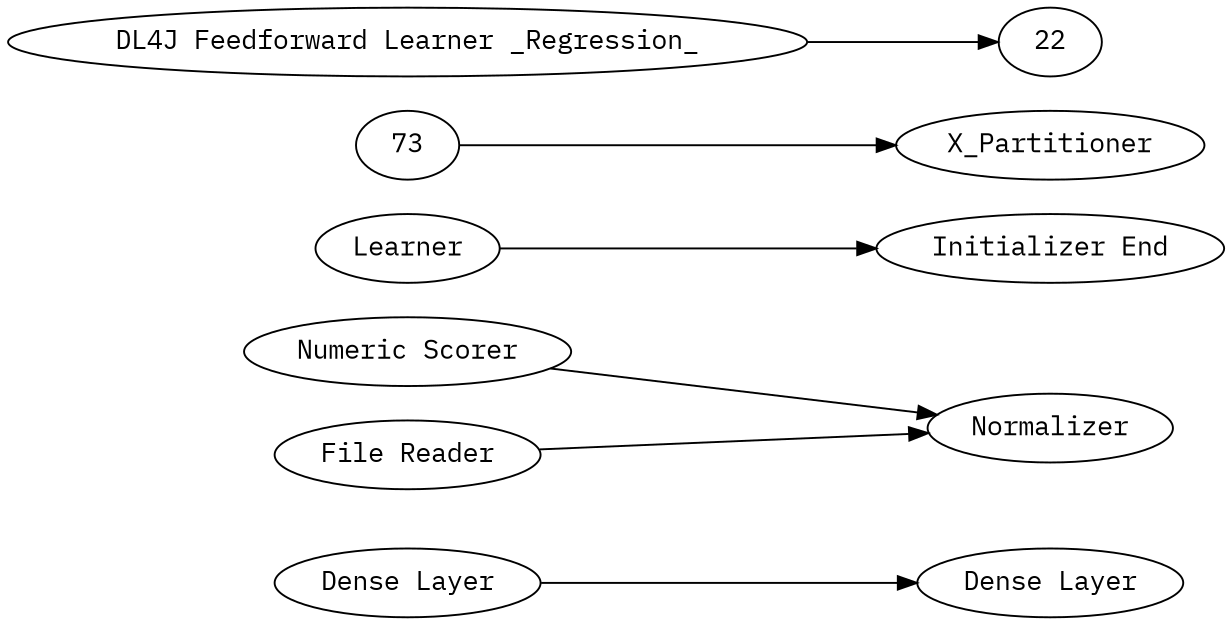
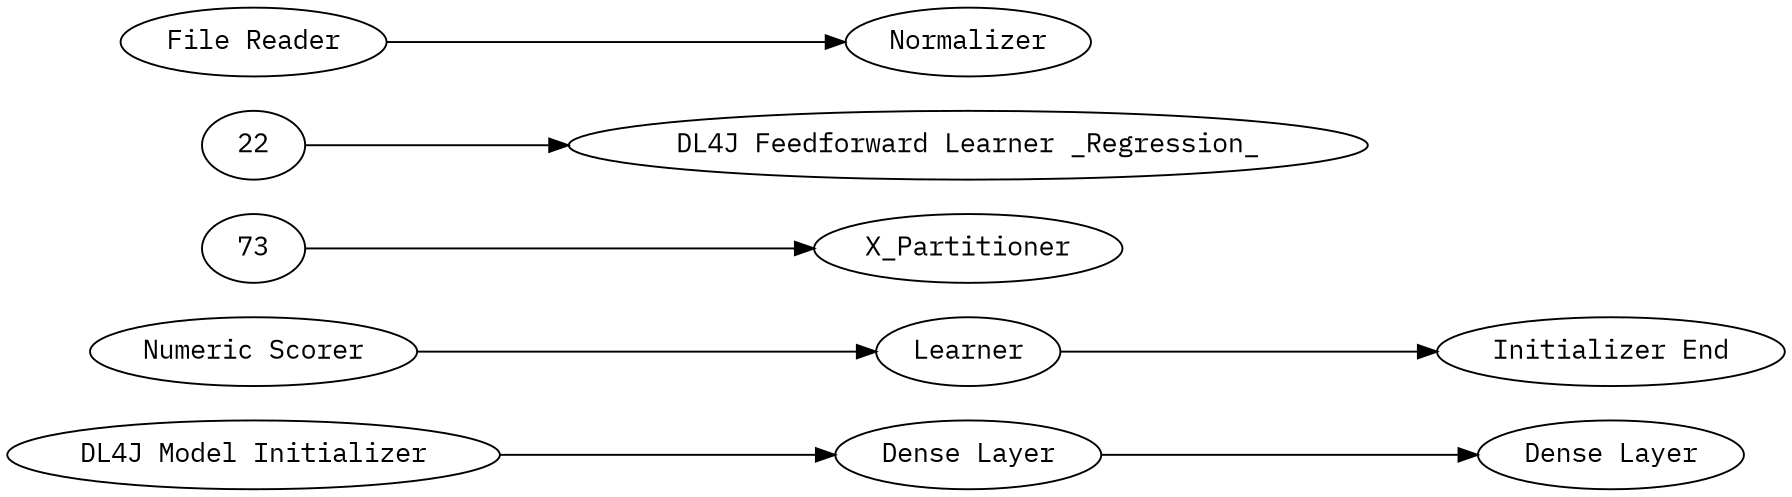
edge "DL4J Feedforward Learner _Regression_" -> "22": reversed
edge "Numeric Scorer" -> "Normalizer": now "Numeric Scorer" -> "Learner"
node "DL4J Model Initializer": added
